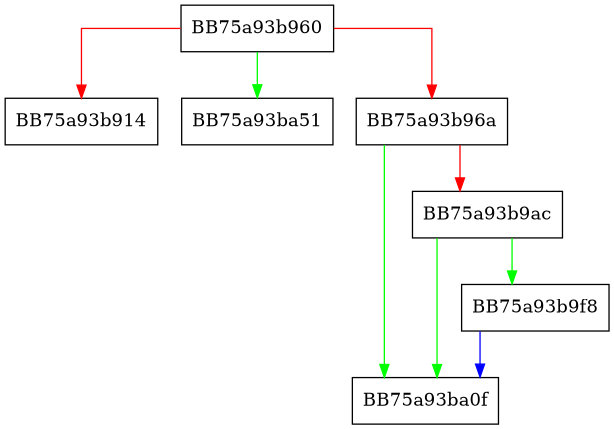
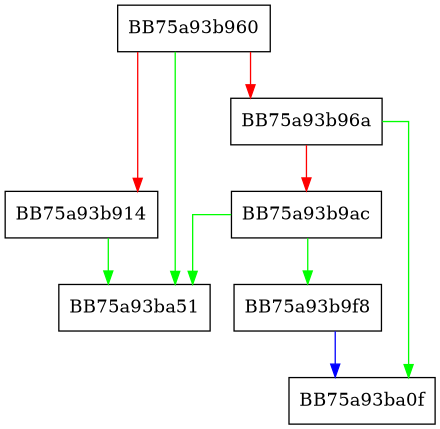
edge "BB75a93b914" -> "BB75a93ba51": added
edge "BB75a93b9ac" -> "BB75a93ba0f": now "BB75a93b9ac" -> "BB75a93ba51"
